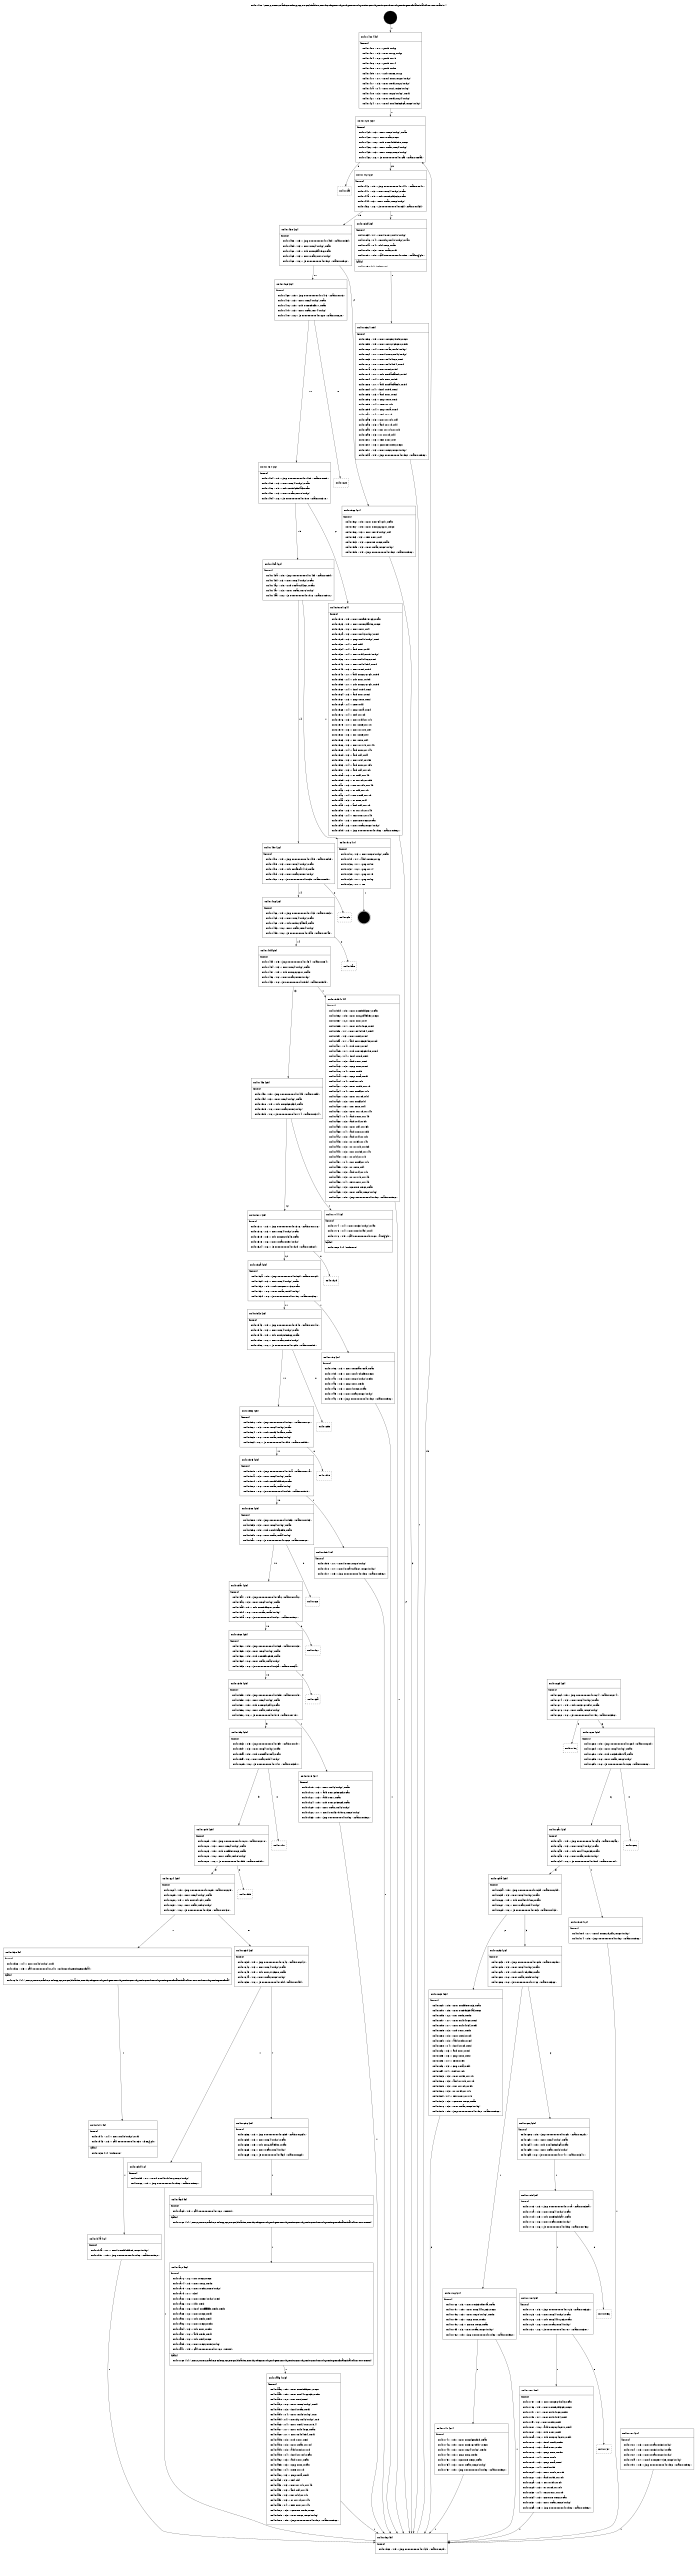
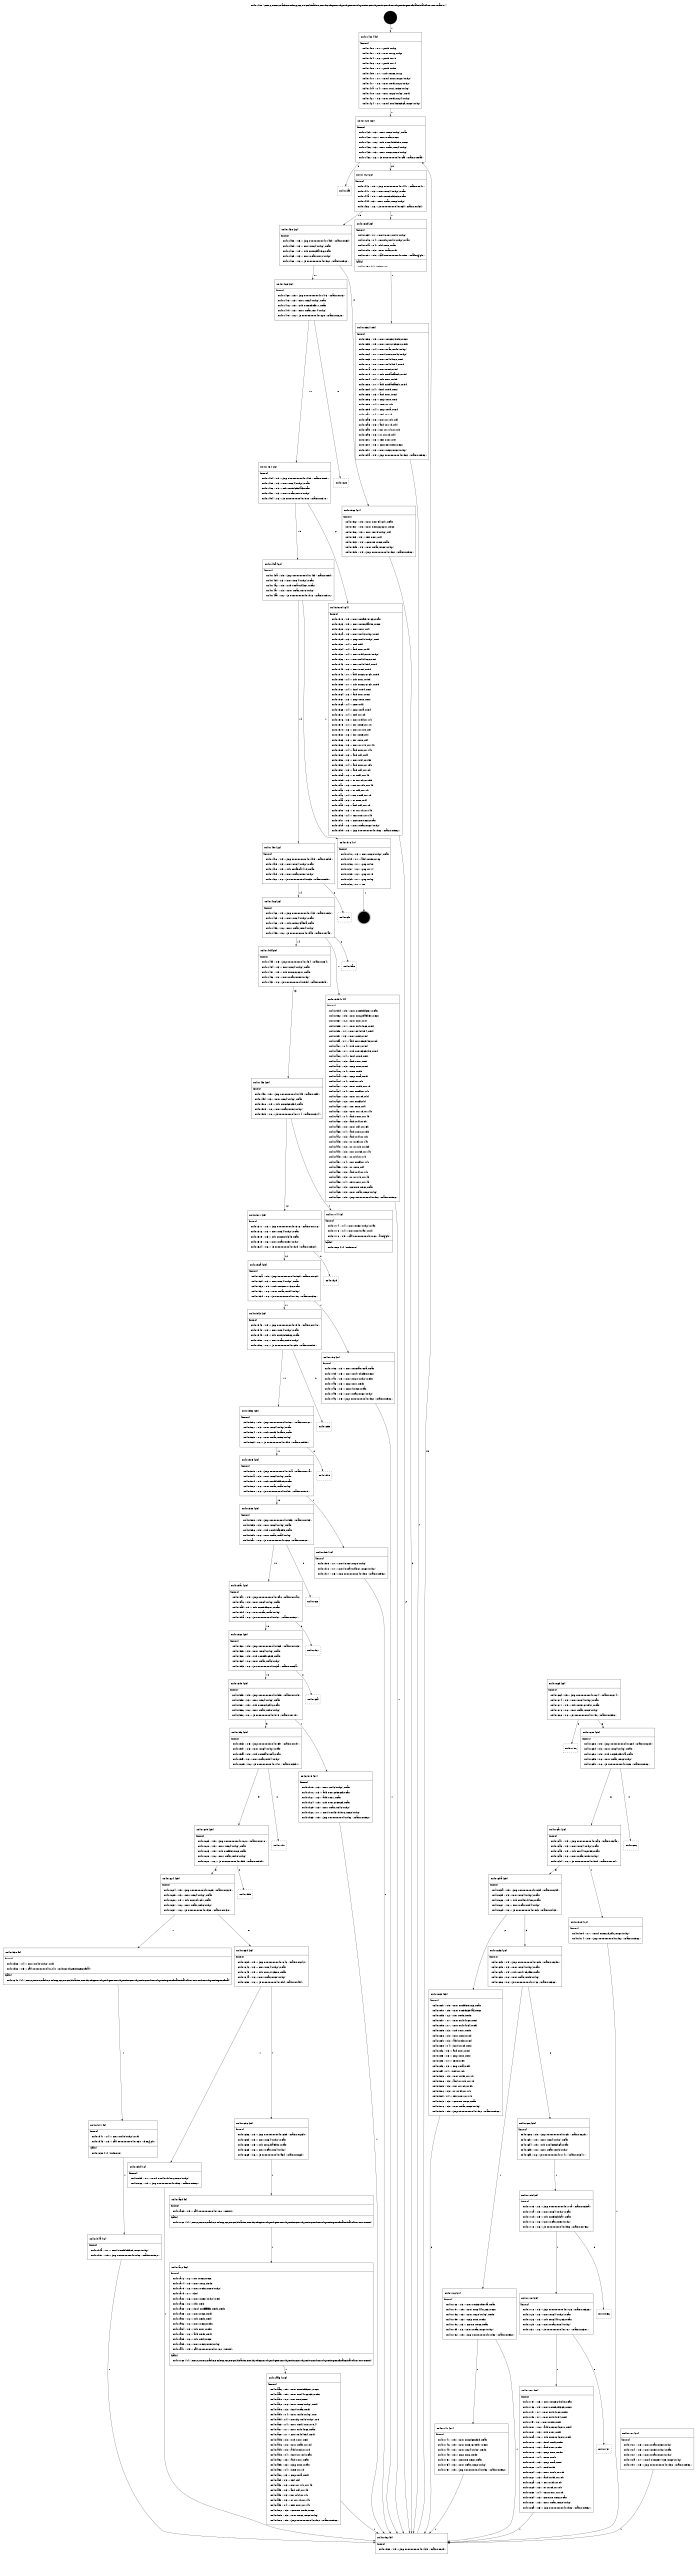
edge "0x4014df [25]" -> "0x4019dd [144]": now "0x4014c6 [25]" -> "0x4019dd [144]"
